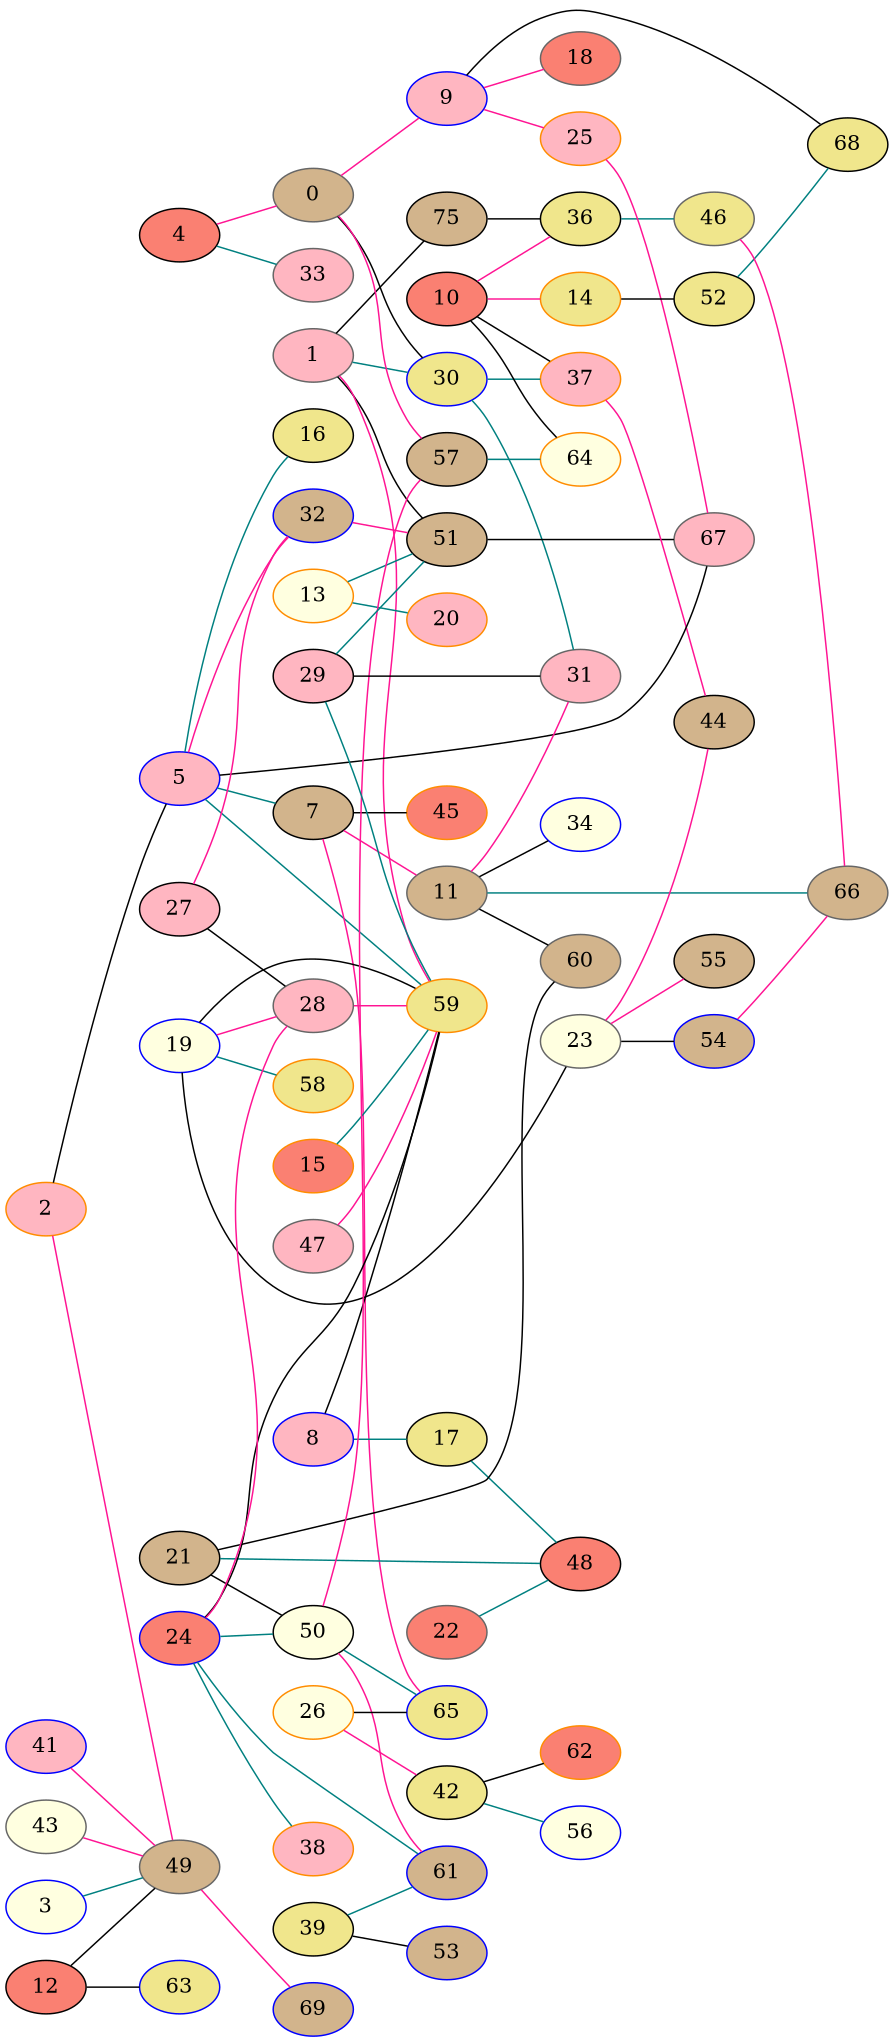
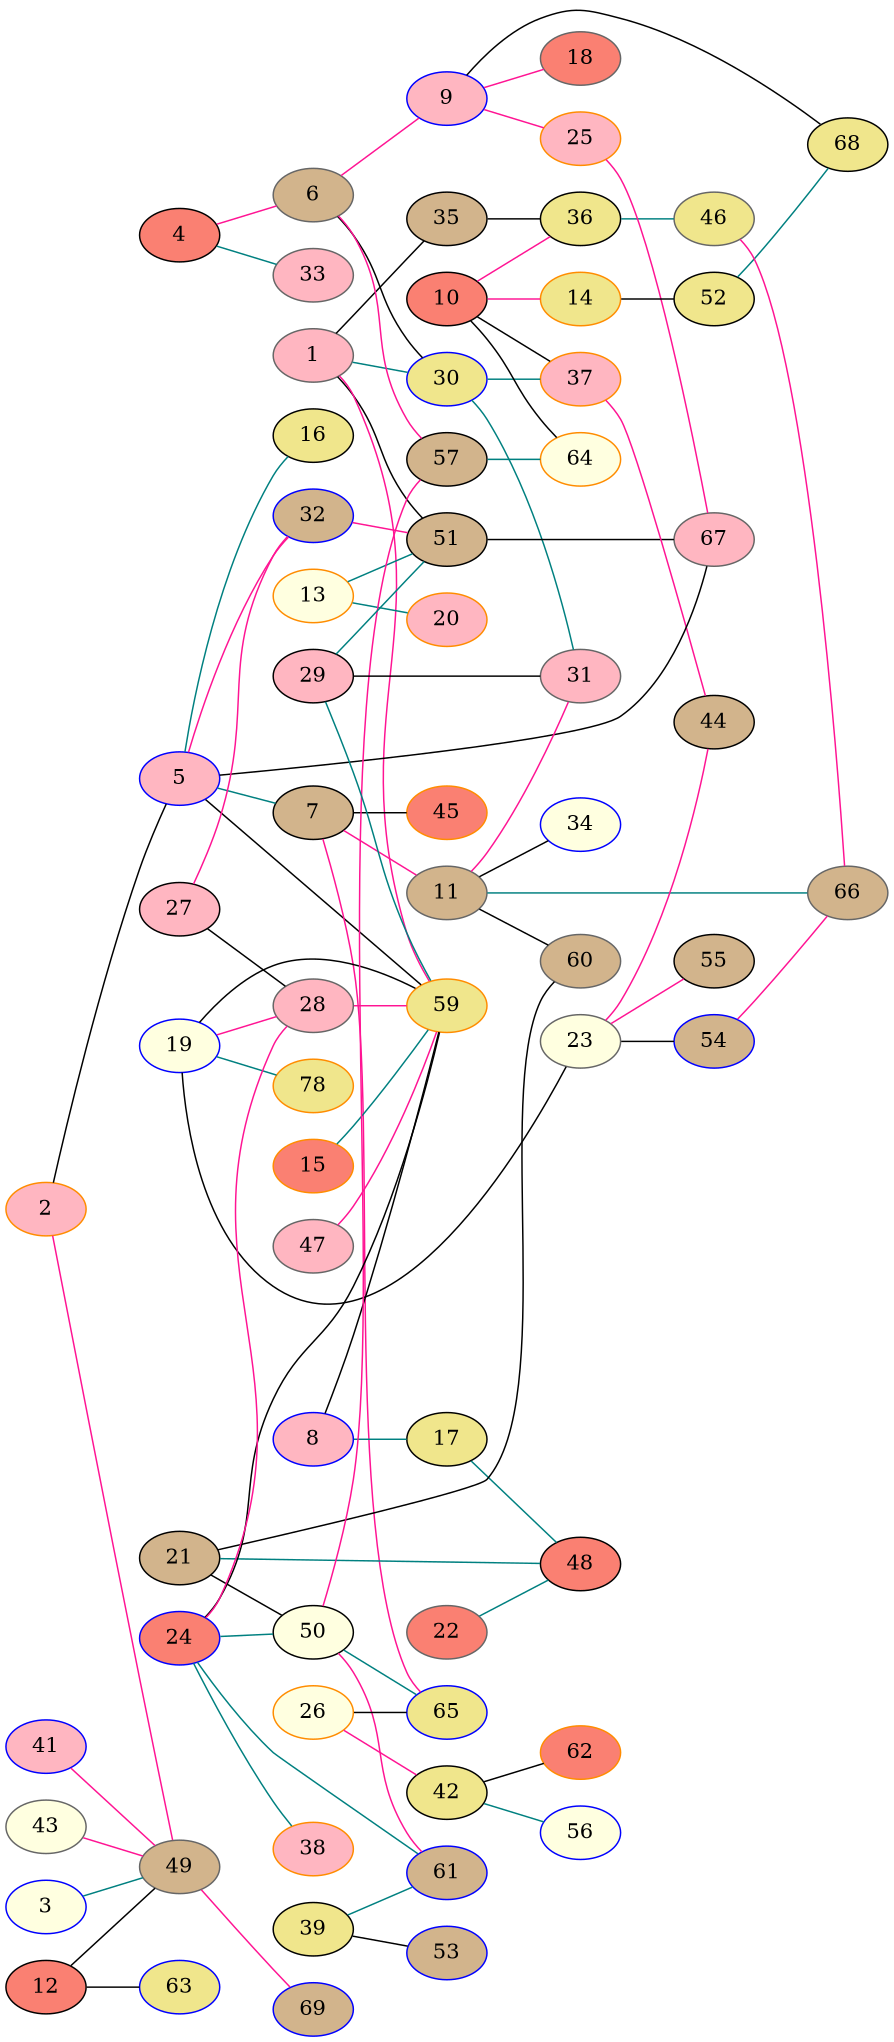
node "0": label "0" -> "6"
node "75": label "75" -> "35"
edge "5" -- "59": color teal -> black
node "58": label "58" -> "78"
